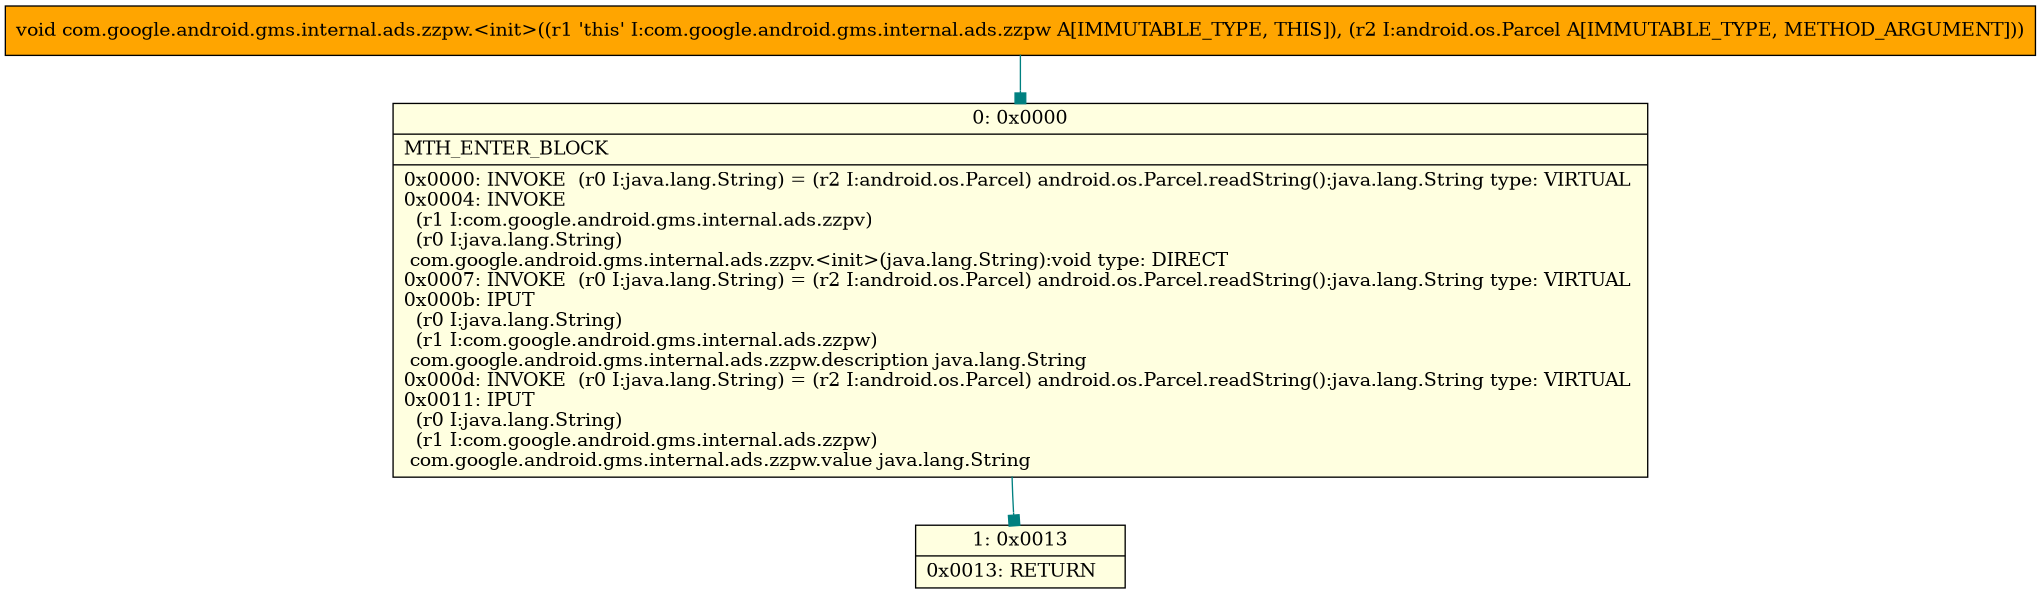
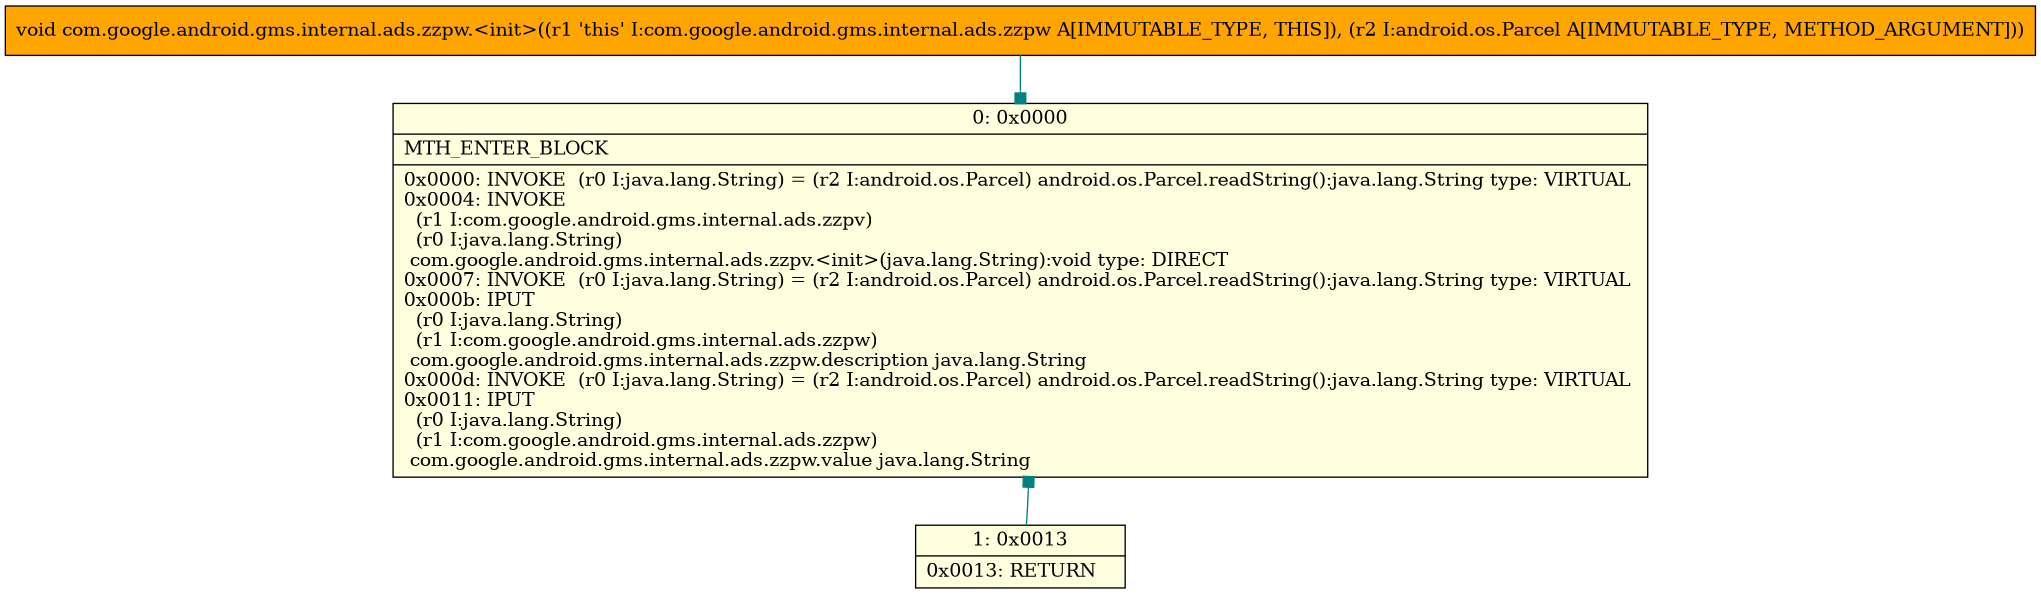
edge "0: 0x0000" -> "1: 0x0013": reversed
